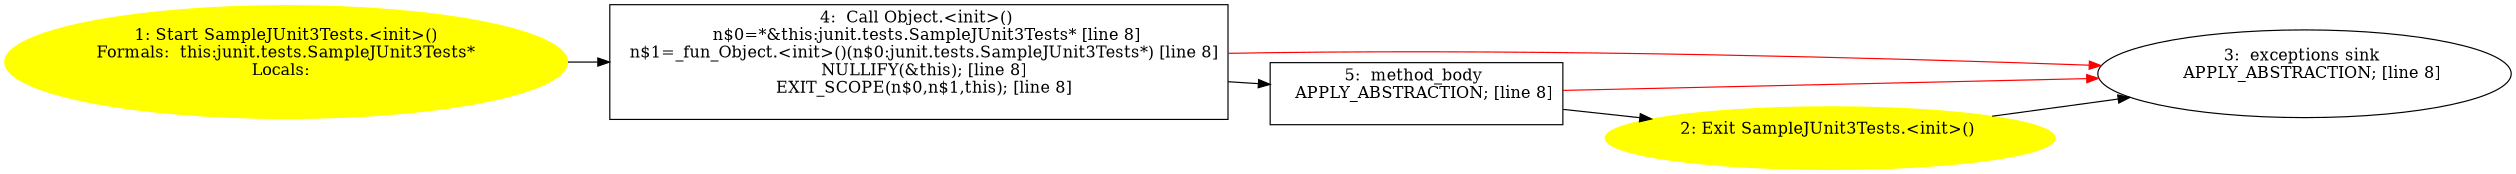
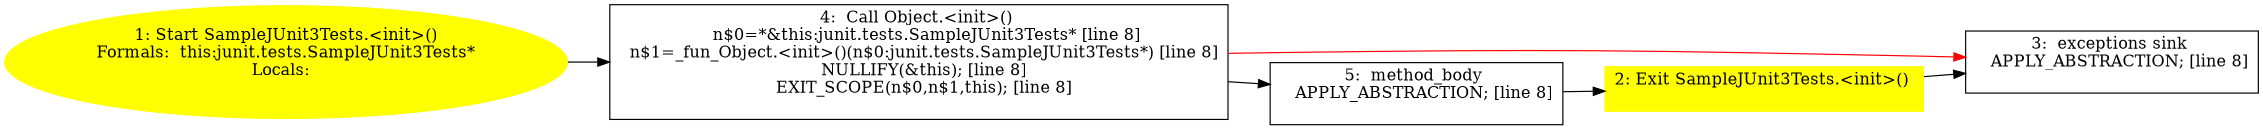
node "3:  exceptions sink APPLY_ABSTRACTION; [line 8]": shape ellipse -> box
edge "5:  method_body APPLY_ABSTRACTION; [line 8]" -> "3:  exceptions sink APPLY_ABSTRACTION; [line 8]": removed
node "2: Exit SampleJUnit3Tests.<init>()": shape ellipse -> box
